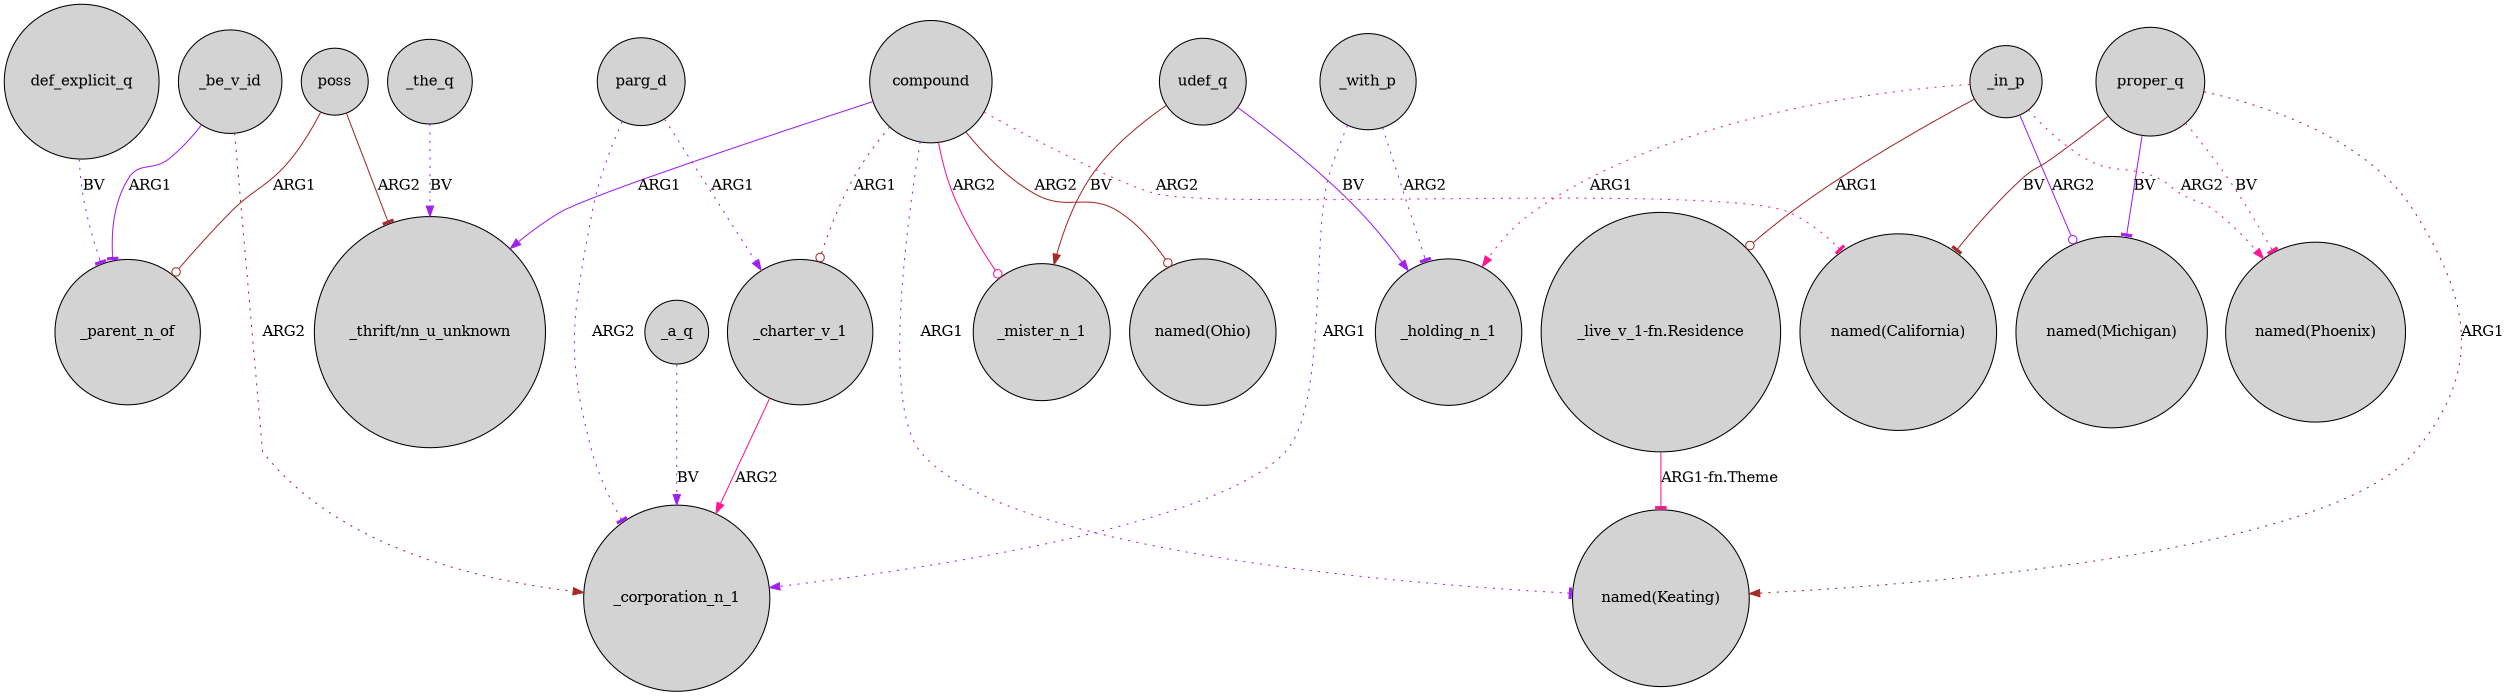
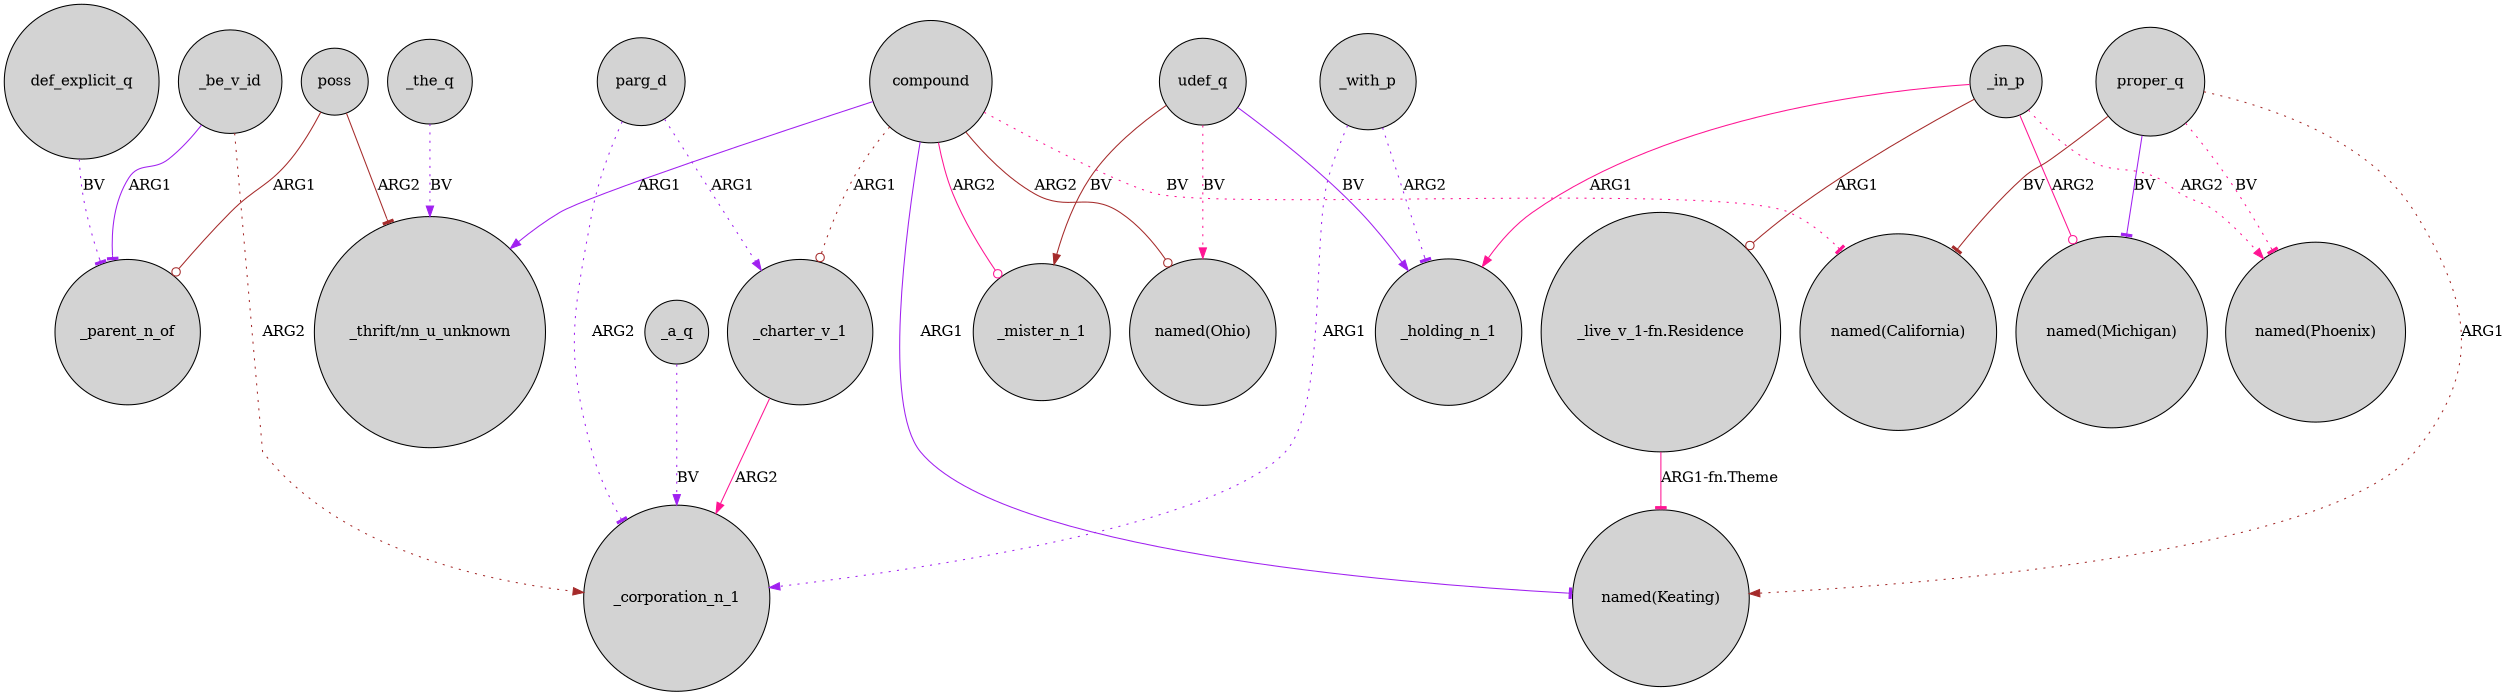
edge "_in_p" -> "_holding_n_1": style dotted -> solid
edge "_in_p" -> "named(Michigan)": color purple -> deeppink
edge "compound" -> "named(California)": label "ARG2" -> "BV"
edge "udef_q" -> "named(Ohio)": added, label "BV"
edge "compound" -> "named(Keating)": style dotted -> solid
